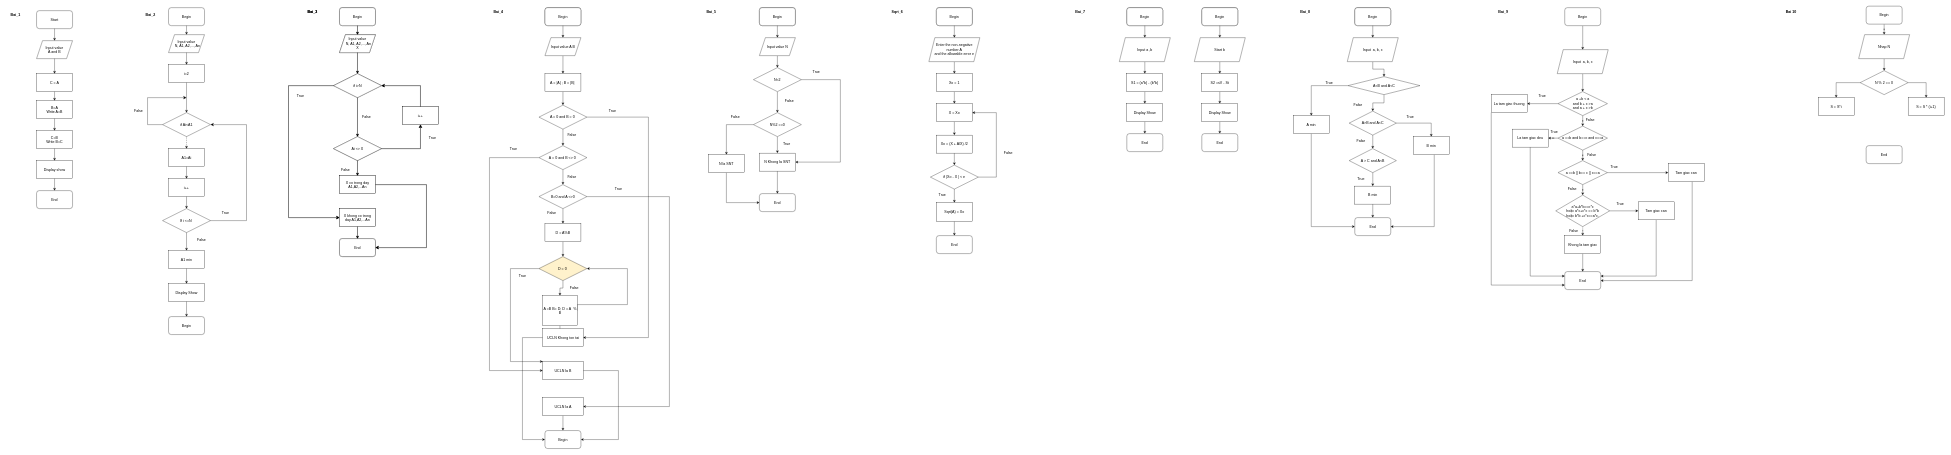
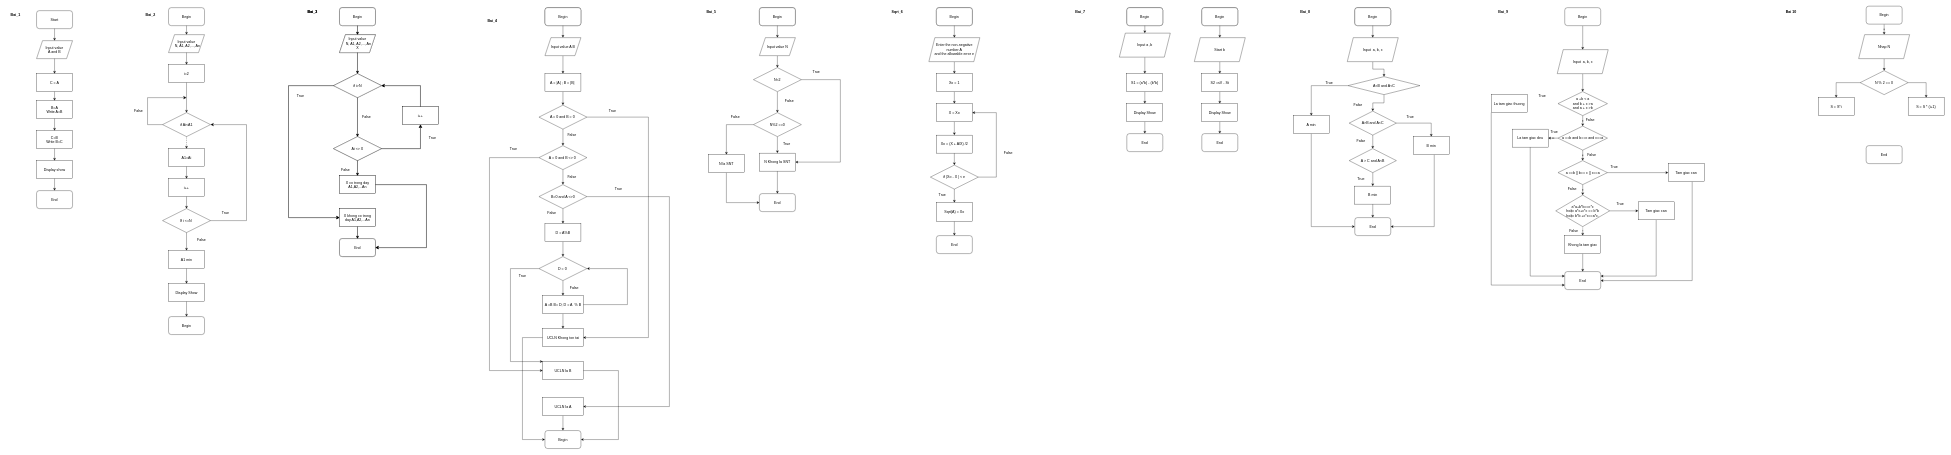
node "Bai_4": moved (498, 12) -> (492, 21)
node "Input a ,b": moved (1145, 50) -> (1145, 45)
edge "a +b < a and b + c >a and a + c >b" -> "La tam giac thuong": removed
node "D = 0": fillcolor #fff2cc -> #ffffff
node "A =B B= D; D = A % B": size 35x30 -> 41x18
